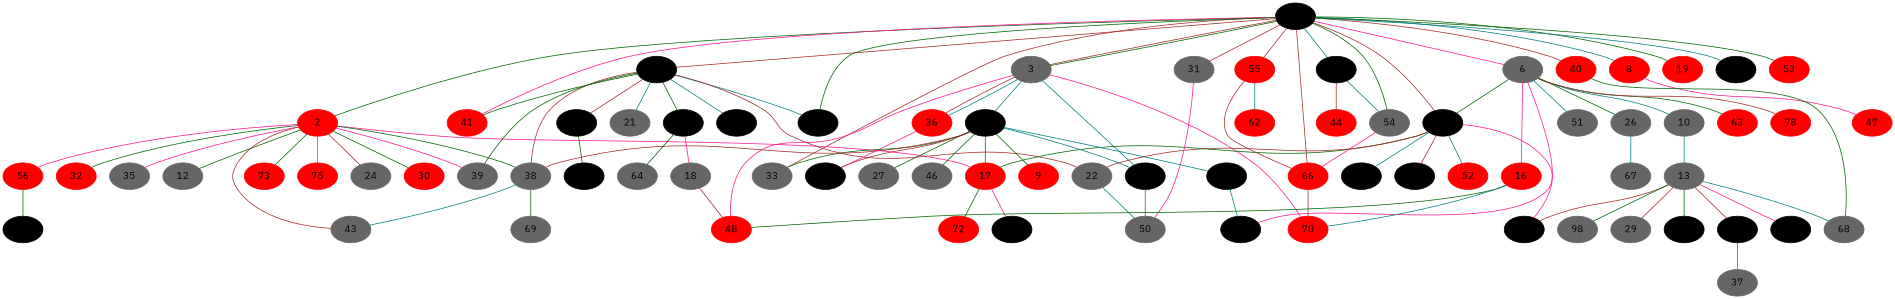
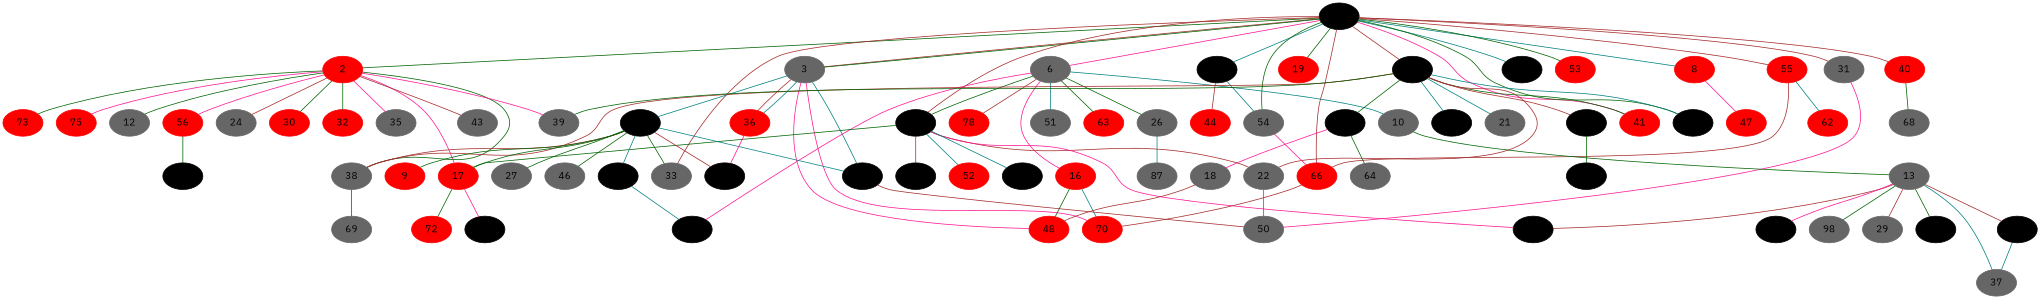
edge "10" -- "13": color teal -> darkgreen
node "67": label "67" -> "87"
edge "13" -- "68": now "13" -- "37"
edge "38" -- "43": removed
